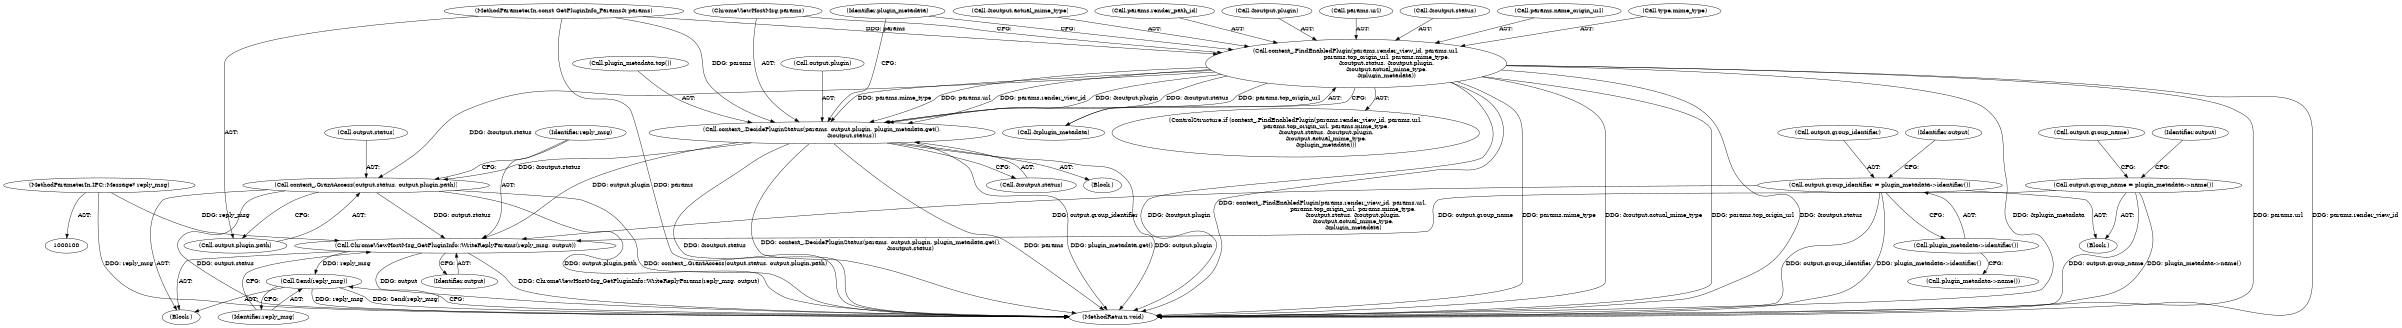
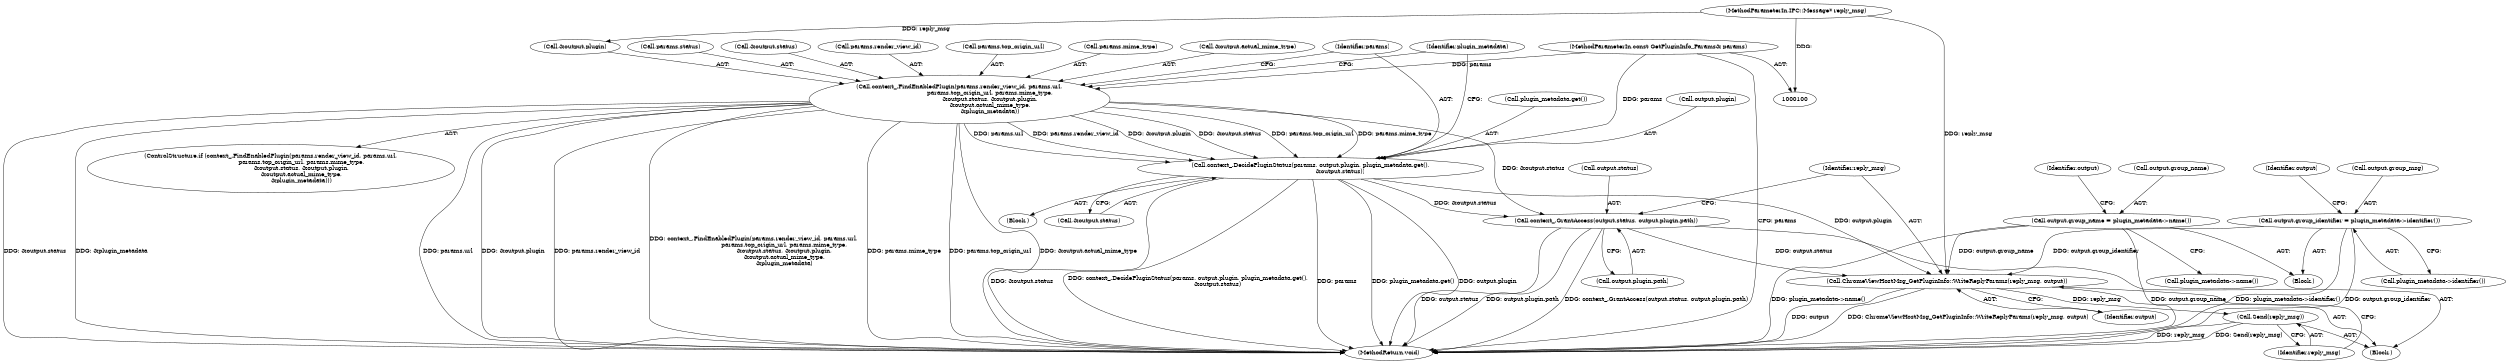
node "(ChromeViewHostMsg,params)": label "(ChromeViewHostMsg,params)" -> "(Identifier,params)"
node "(Call,params.render_path_id)": label "(Call,params.render_path_id)" -> "(Call,params.render_view_id)"
node "(Call,params.url)": label "(Call,params.url)" -> "(Call,params.status)"
node "(Call,params.name_origin_url)": label "(Call,params.name_origin_url)" -> "(Call,params.top_origin_url)"
node "(Call,type.mime_type)": label "(Call,type.mime_type)" -> "(Call,params.mime_type)"
edge "(MethodParameterIn,const GetPluginInfo_Params& params)" -> "(Call,output.plugin.path)": now "(MethodParameterIn,const GetPluginInfo_Params& params)" -> "1000100"
node "(Call,plugin_metadata.top())": label "(Call,plugin_metadata.top())" -> "(Call,plugin_metadata.get())"
node "(Call,&plugin_metadata)": removed
node "(Call,output.group_identifier)": label "(Call,output.group_identifier)" -> "(Call,output.group_msg)"
edge "(Call,output.group_name)" -> "(Call,output.group_name = plugin_metadata->name())": label "CFG: " -> "AST: "
edge "(MethodParameterIn,const GetPluginInfo_Params& params)" -> "(MethodReturn,void)": label "DDG: params" -> "CFG: params"
edge "(MethodParameterIn,IPC::Message* reply_msg)" -> "1000100": label "AST: " -> "DDG: "
edge "(Call,plugin_metadata->identifier())" -> "(Call,plugin_metadata->name())": now "(Call,output.group_name = plugin_metadata->name())" -> "(Call,plugin_metadata->name())"
edge "(MethodReturn,void)" -> "(Call,Send(reply_msg))": removed, label "CFG:"
edge "(MethodParameterIn,IPC::Message* reply_msg)" -> "(MethodReturn,void)": now "(MethodParameterIn,IPC::Message* reply_msg)" -> "(Call,&output.plugin)"
